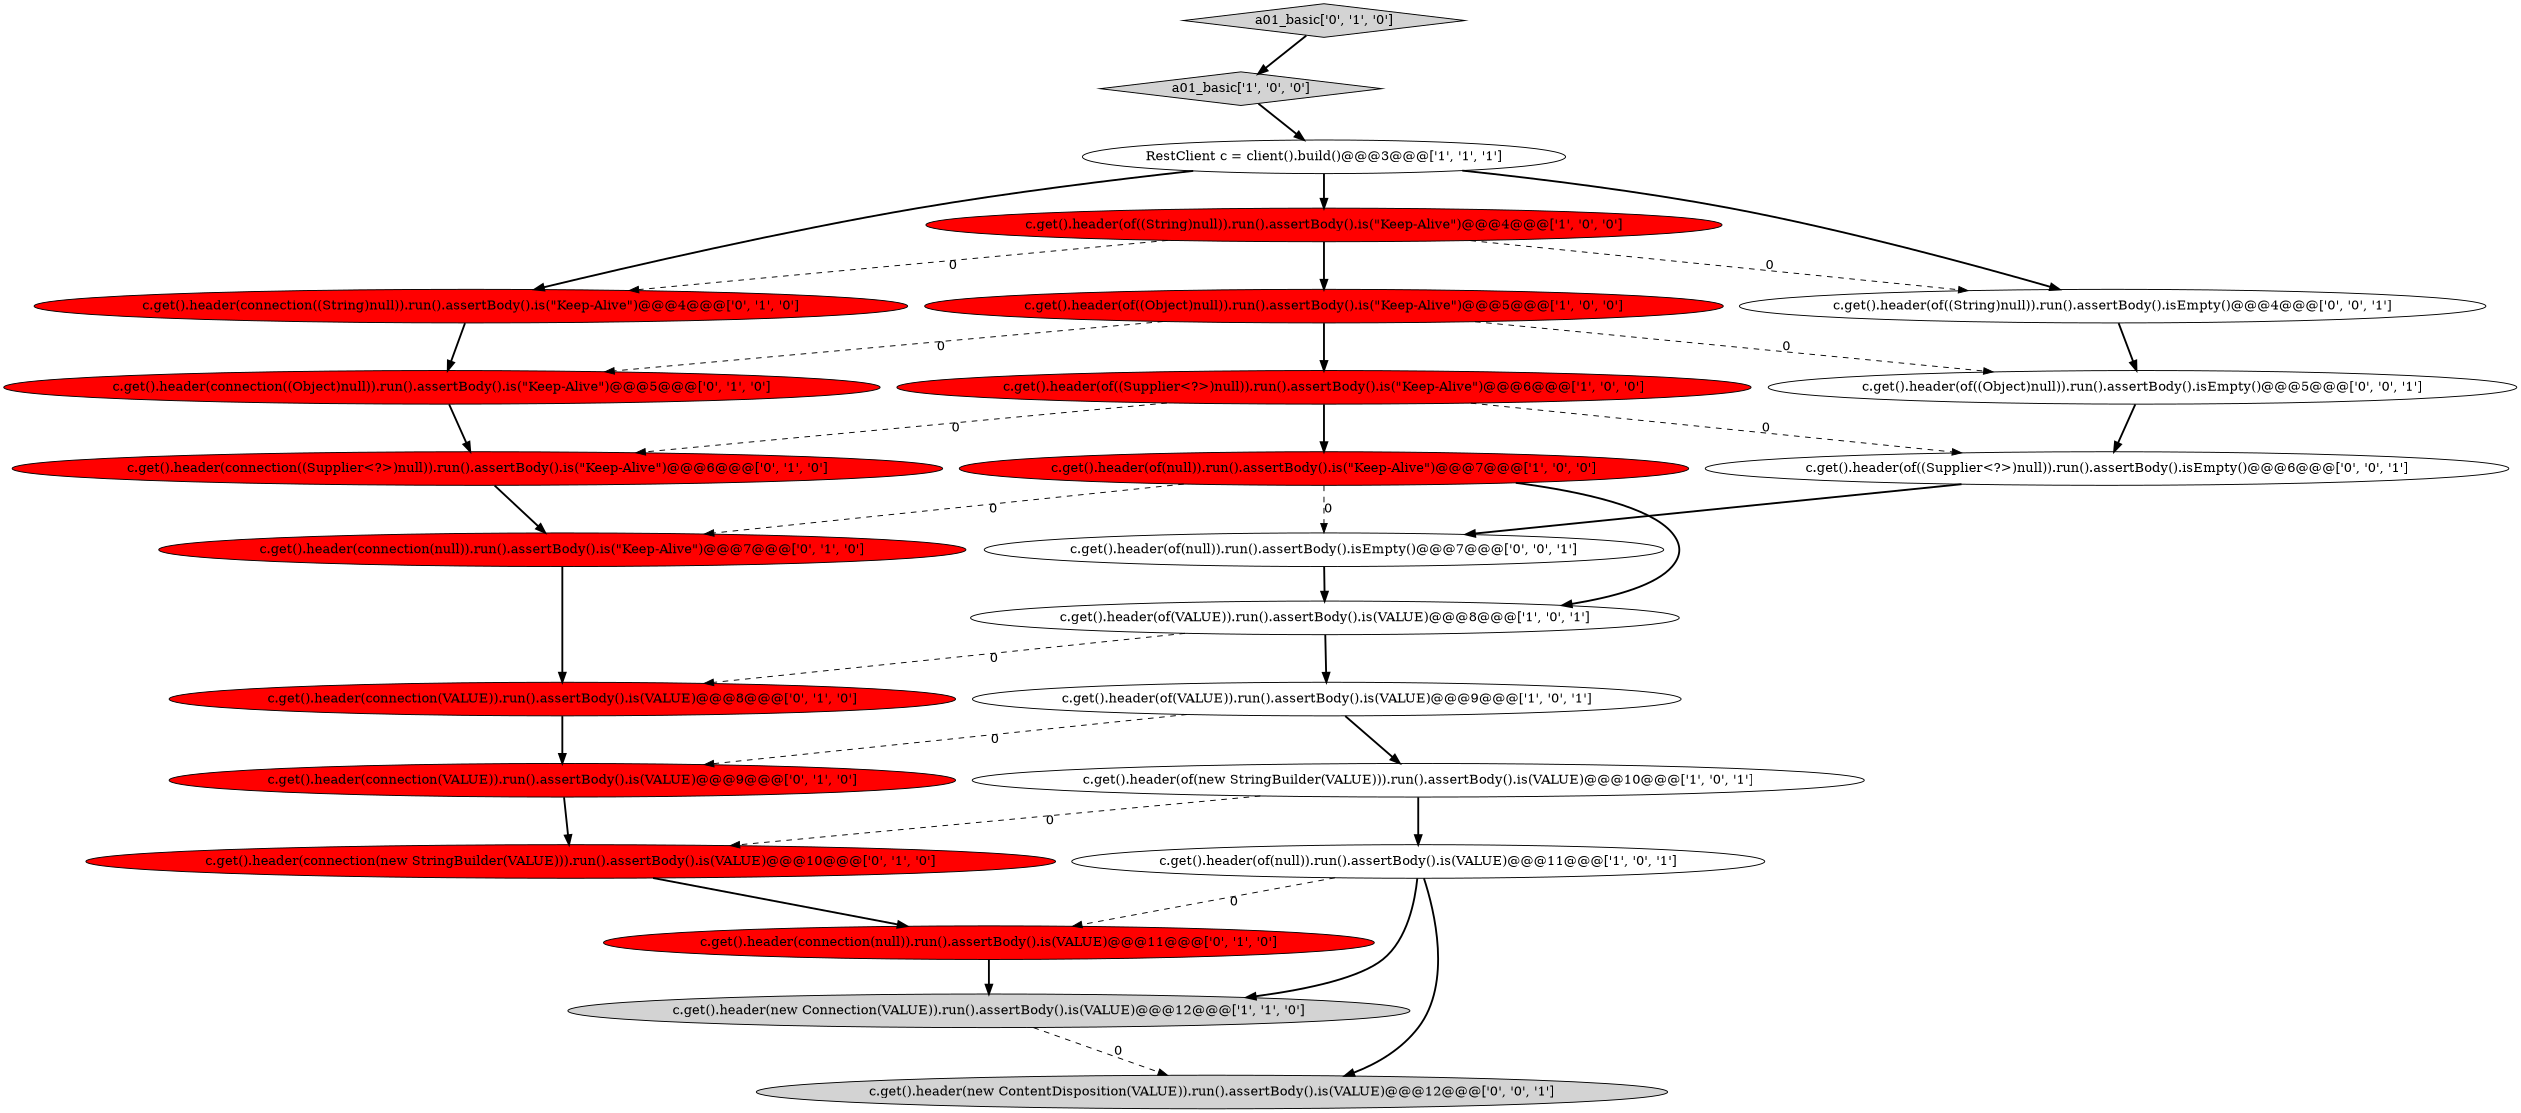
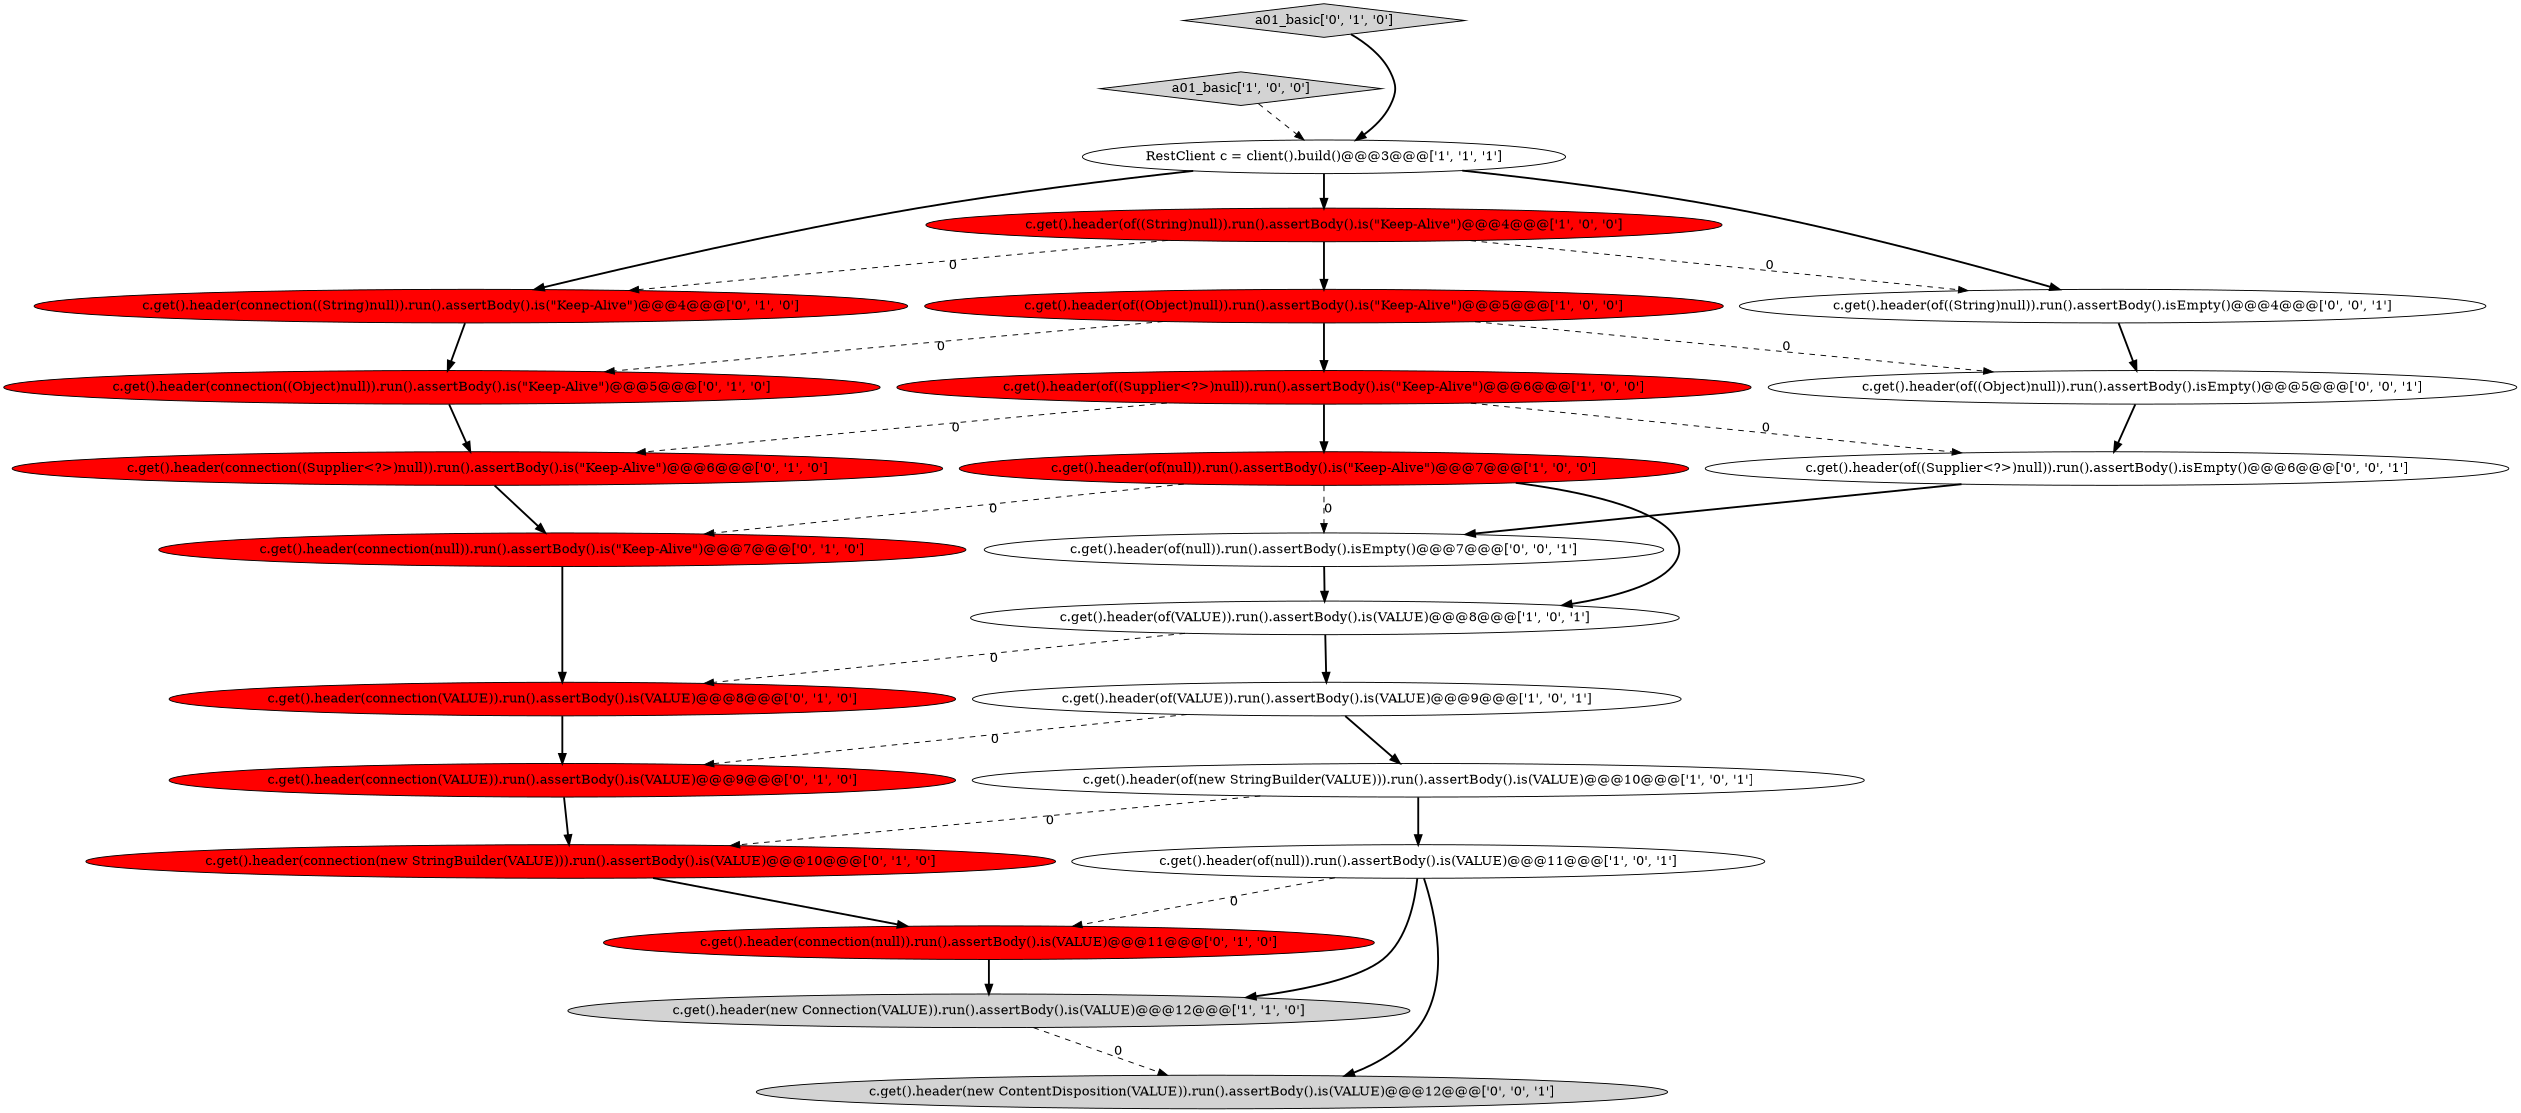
edge "a01_basic['0', '1', '0']" -> "a01_basic['1', '0', '0']": now "a01_basic['0', '1', '0']" -> "RestClient c = client().build()@@@3@@@['1', '1', '1']"
edge "a01_basic['1', '0', '0']" -> "RestClient c = client().build()@@@3@@@['1', '1', '1']": style bold -> dashed
